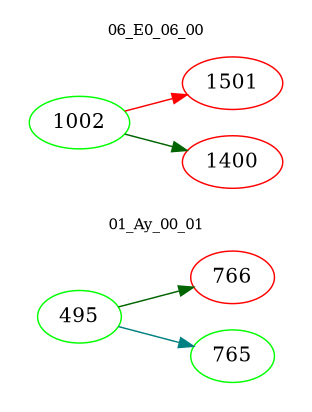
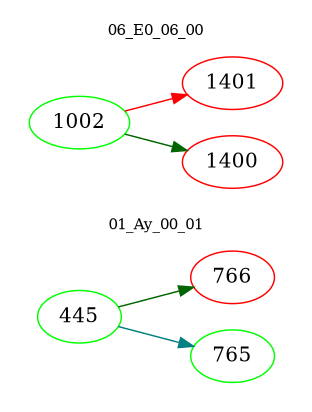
node "1501": label "1501" -> "1401"
node "495": label "495" -> "445"
